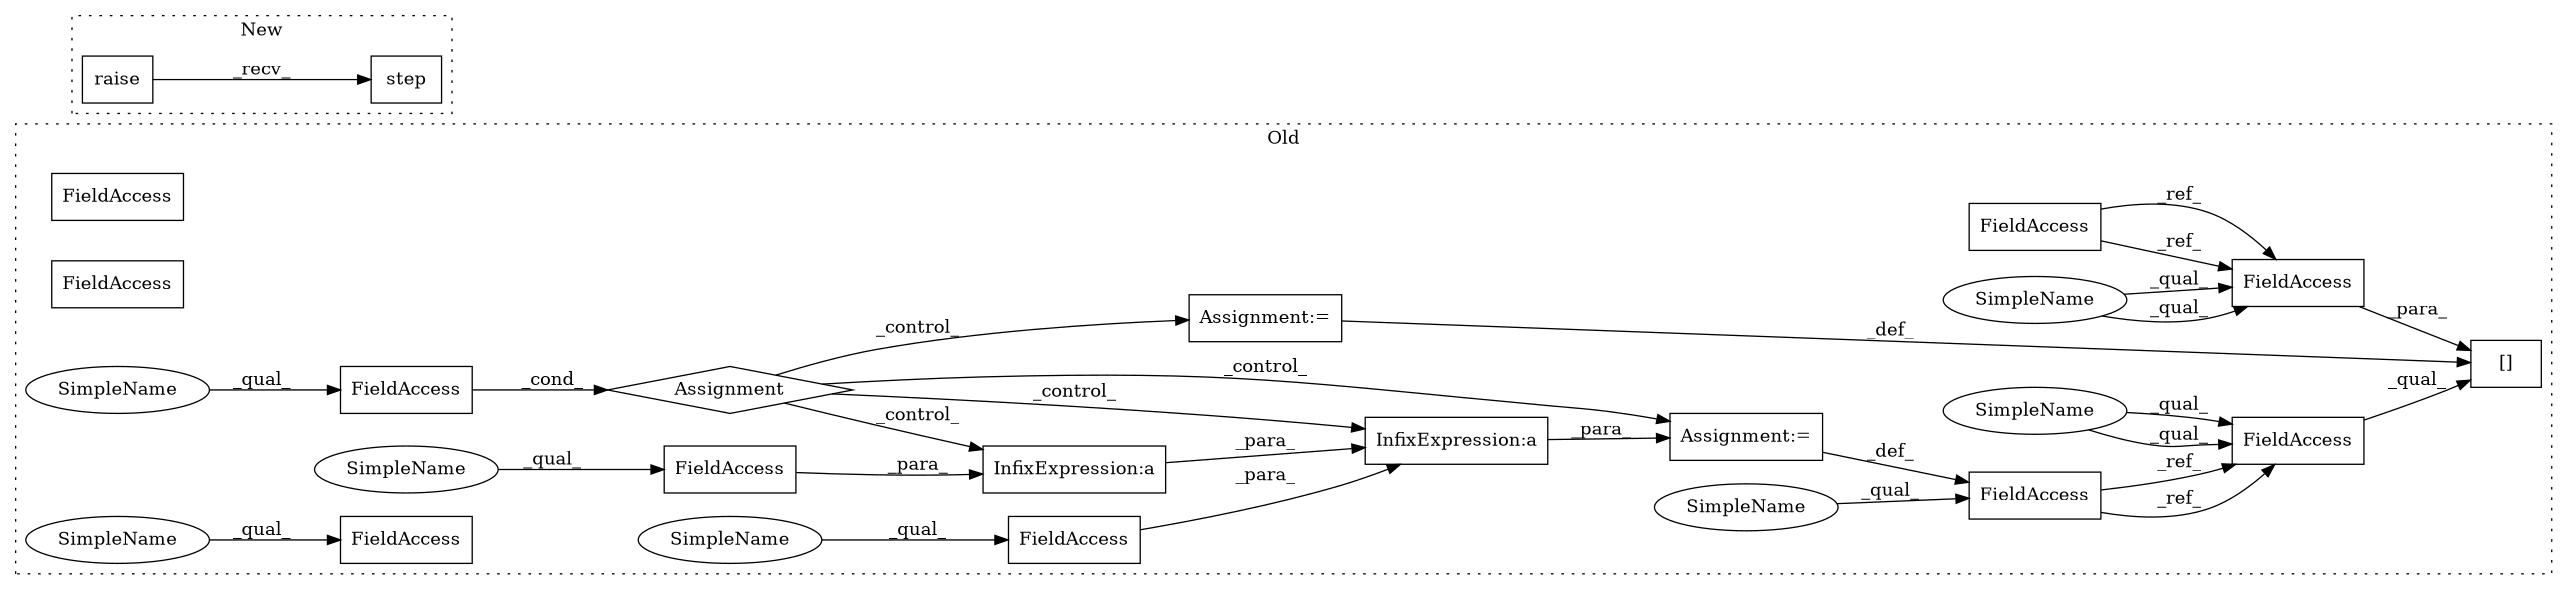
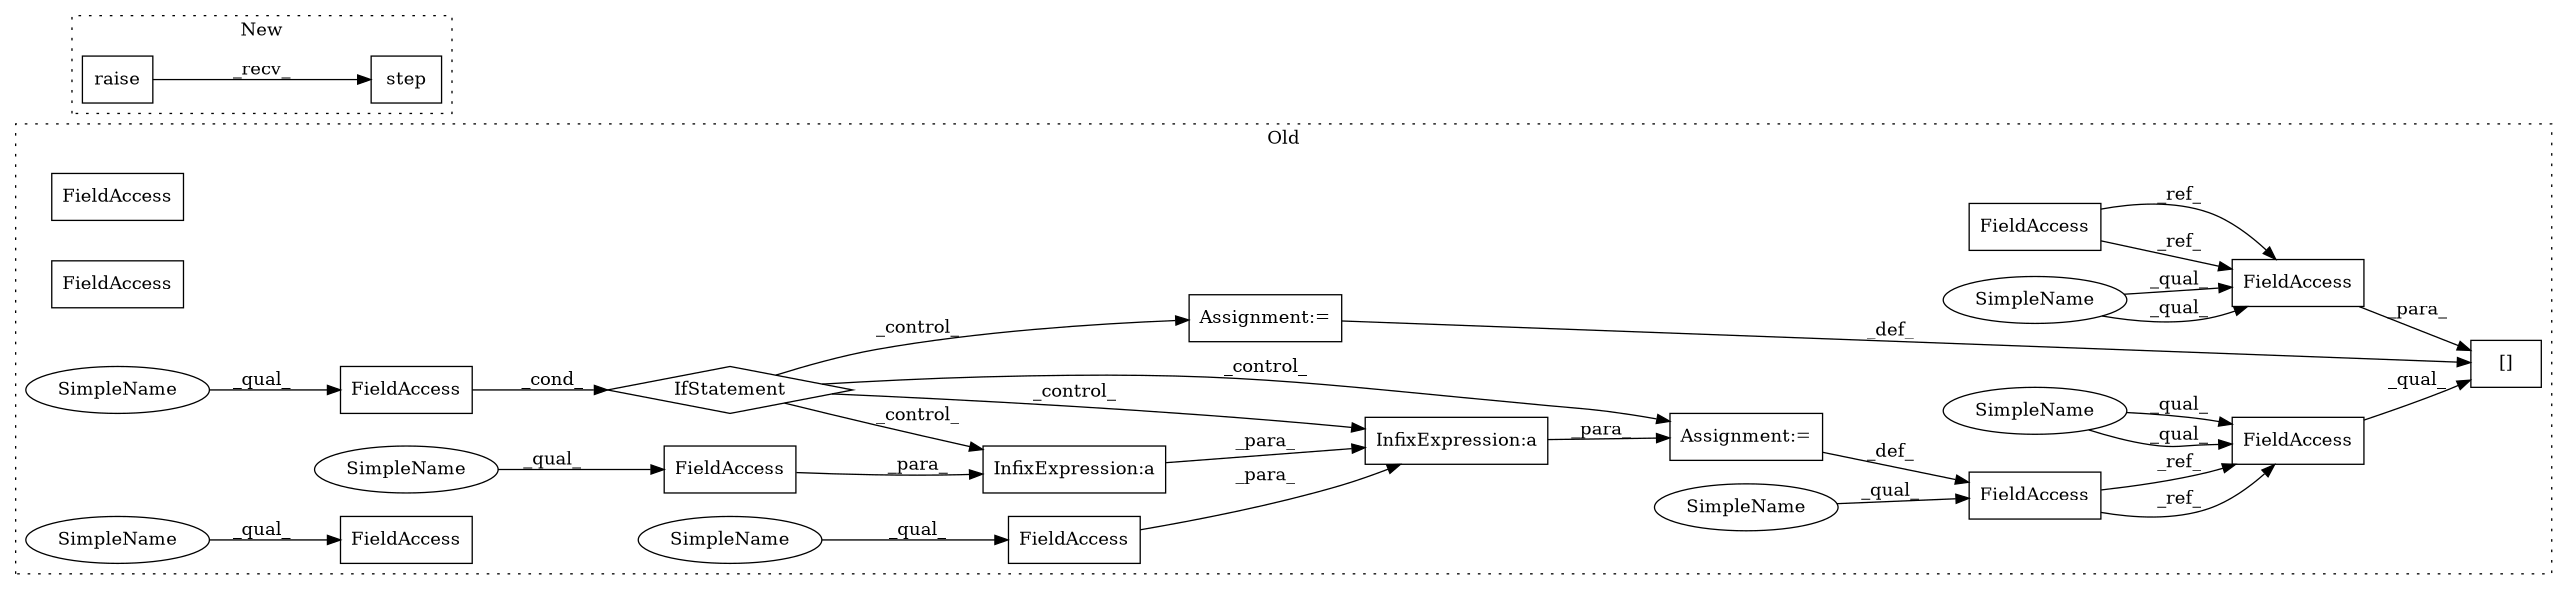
node "Assignment": label "Assignment" -> "IfStatement"
